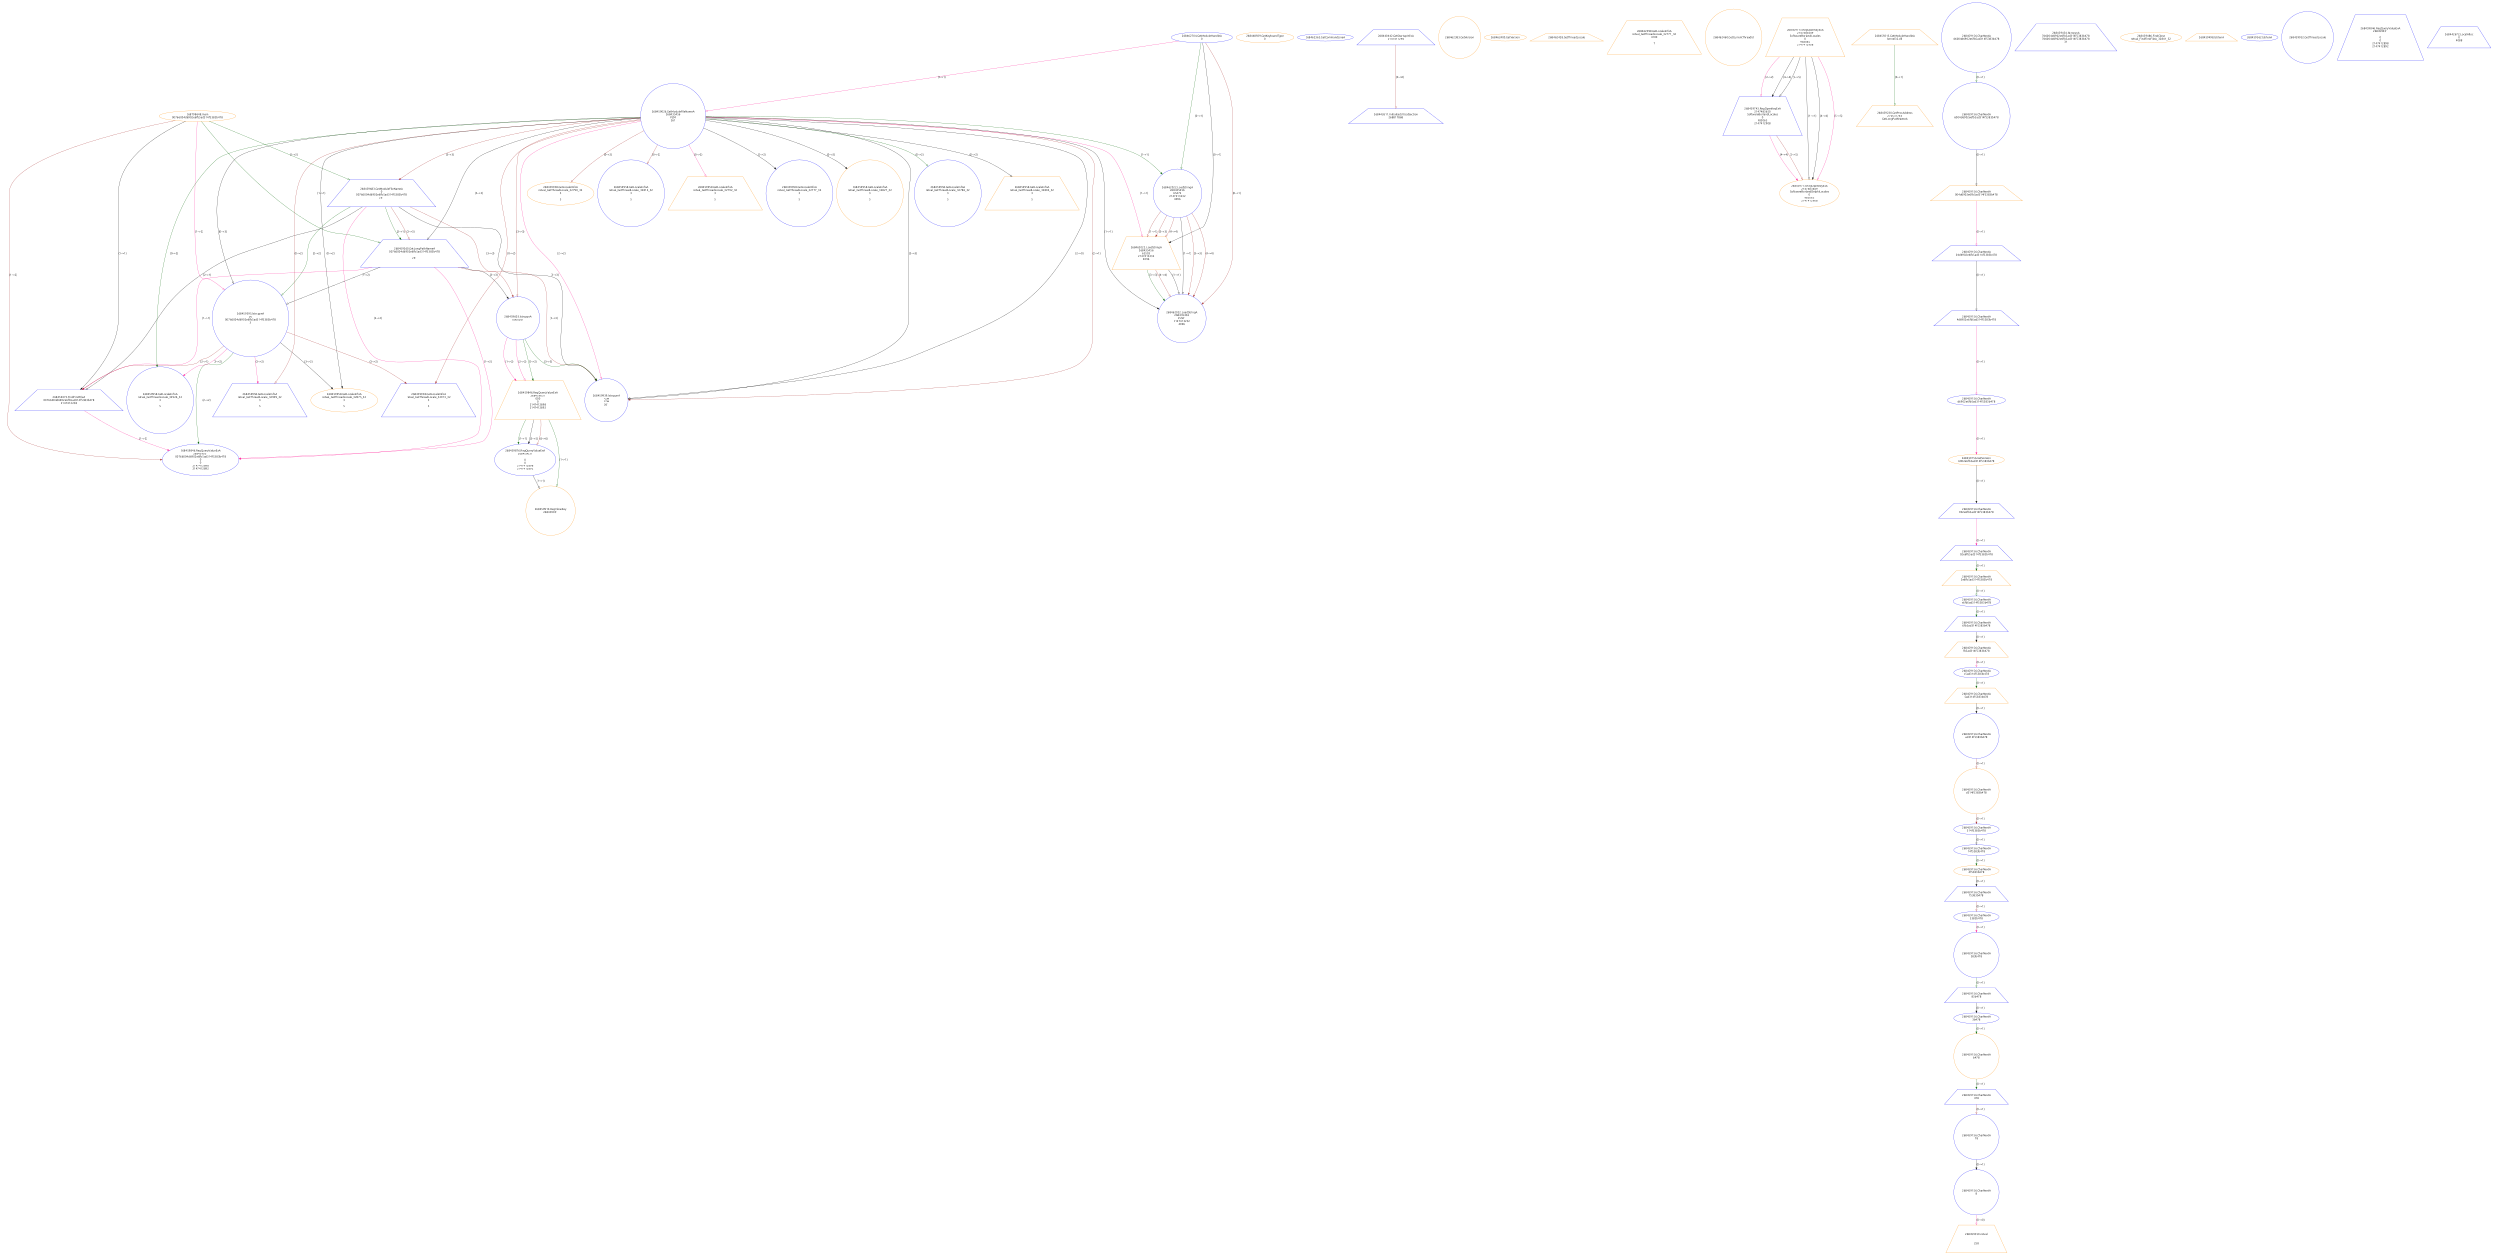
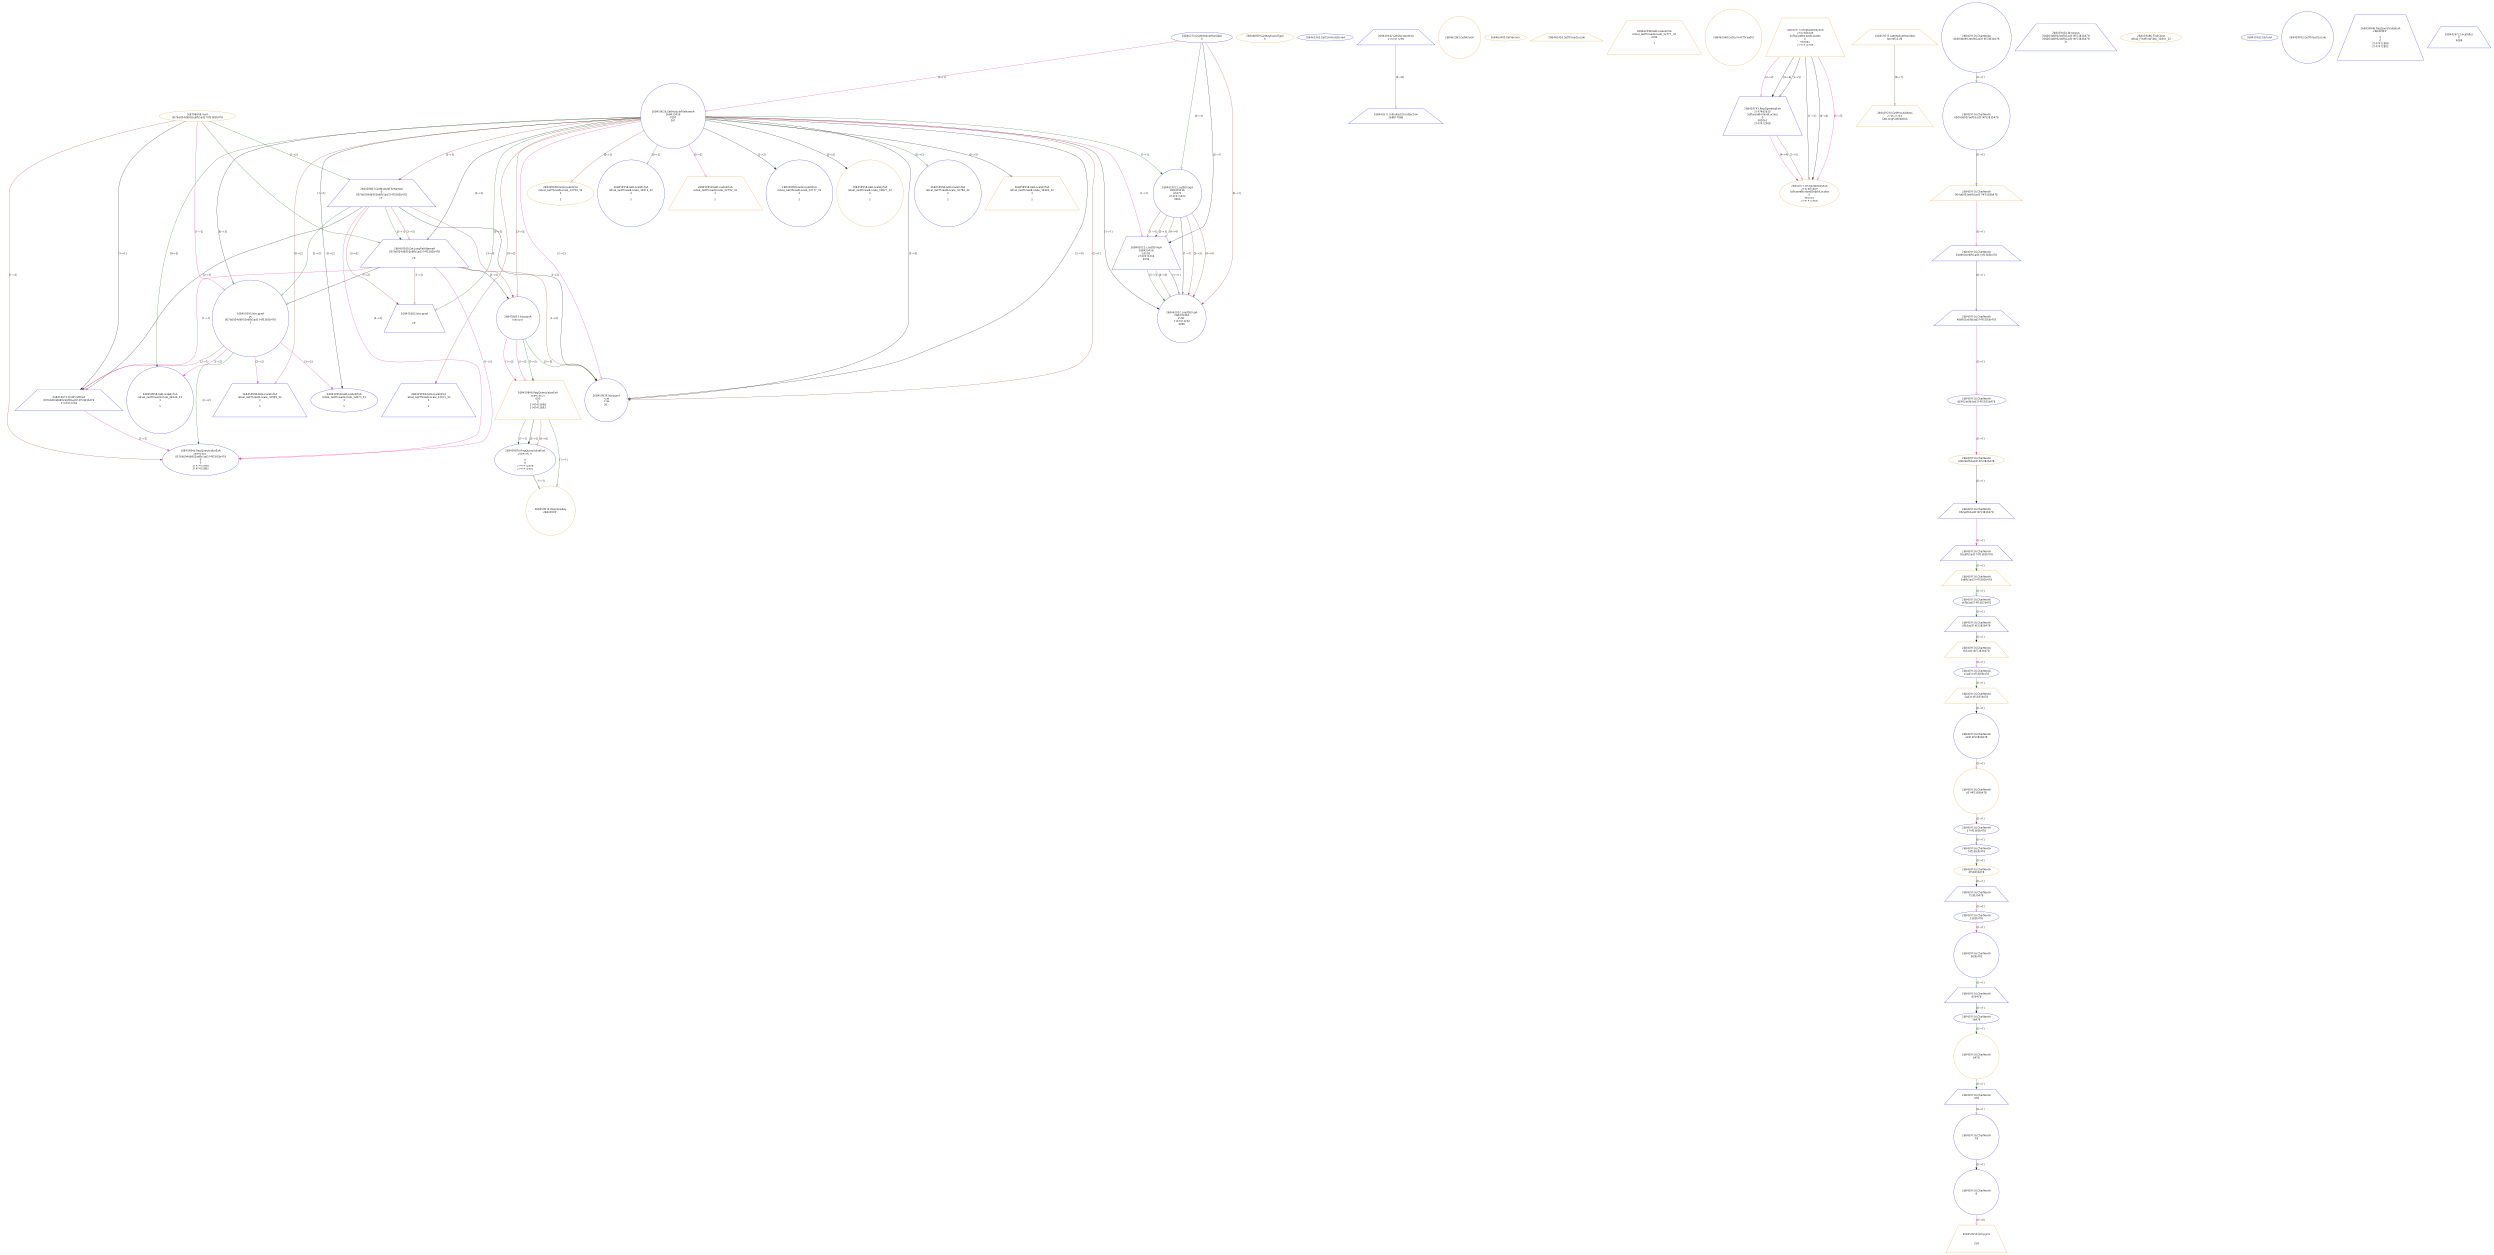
node "268459498.lstrlenA": removed
node "268462022.LoadStringA 268435456 65503 2147413232 4096": color darkorange -> blue
node "268459282.lstrcpynA 261": added
edge "268459395.lstrcpynA 00 00766004d6902e6fb5ad314f5383b478 3" -> "268459958.GetLocaleInfoA retval_GetThreadLocale_32913_32 3 5": removed, label "(3-->2)"
edge "268459395.lstrcpynA 00 00766004d6902e6fb5ad314f5383b478 3" -> "268459958.GetLocaleInfoA retval_GetThreadLocale_32875_32 3 5": color black -> deeppink
node "268459958.GetLocaleInfoA retval_GetThreadLocale_32875_32 3 5": color darkorange -> blue
node "268459156.GetVersion 6902e6fb5ad314f5383b478": label "268459156.GetVersion 6902e6fb5ad314f5383b478" -> "268459156.CharNextA 6902e6fb5ad314f5383b478"
node "268459550.retval 258": label "268459550.retval 258" -> "268459550.lstrcpynA 258"
